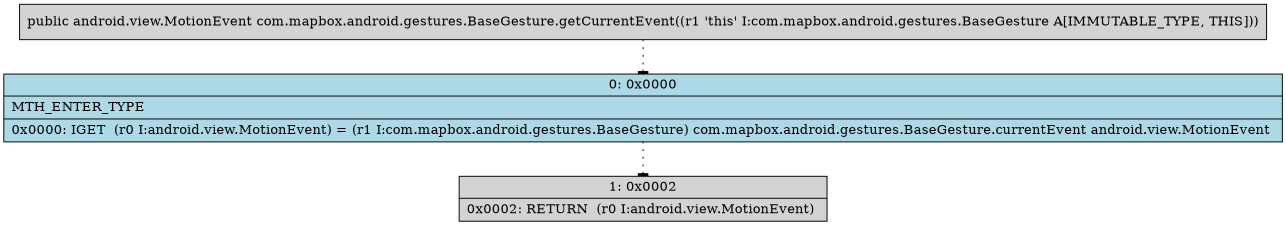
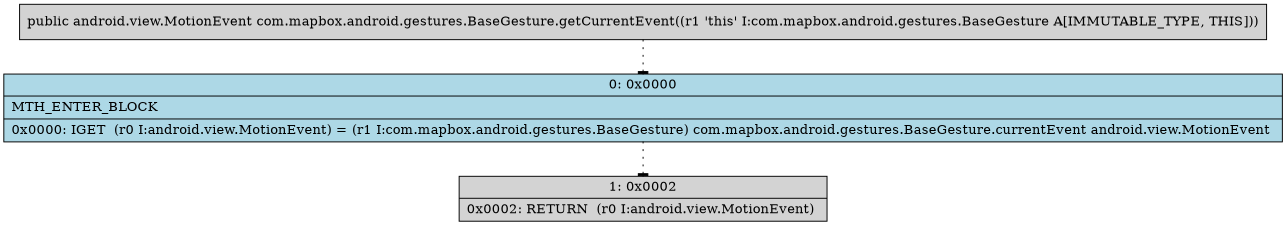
node "0: 0x0000": text "MTH_ENTER_TYPE" -> "MTH_ENTER_BLOCK"
